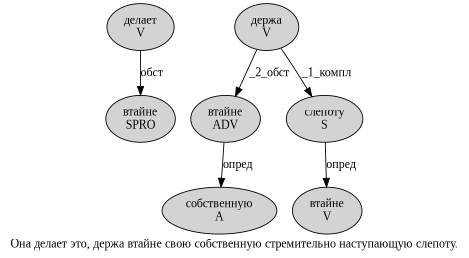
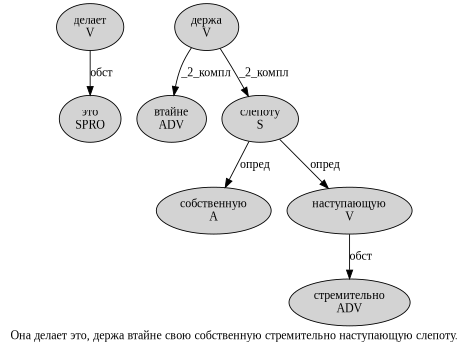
edge "держа V" -> "втайне ADV": label "_2_обст" -> "_2_компл"
edge "держа V" -> "слепоту S": label "_1_компл" -> "_2_компл"
node "втайне SPRO": label "втайне SPRO" -> "это SPRO"
edge "втайне ADV" -> "собственную A": now "слепоту S" -> "собственную A"
node "втайне V": label "втайне V" -> "наступающую V"
node "стремительно ADV": added
